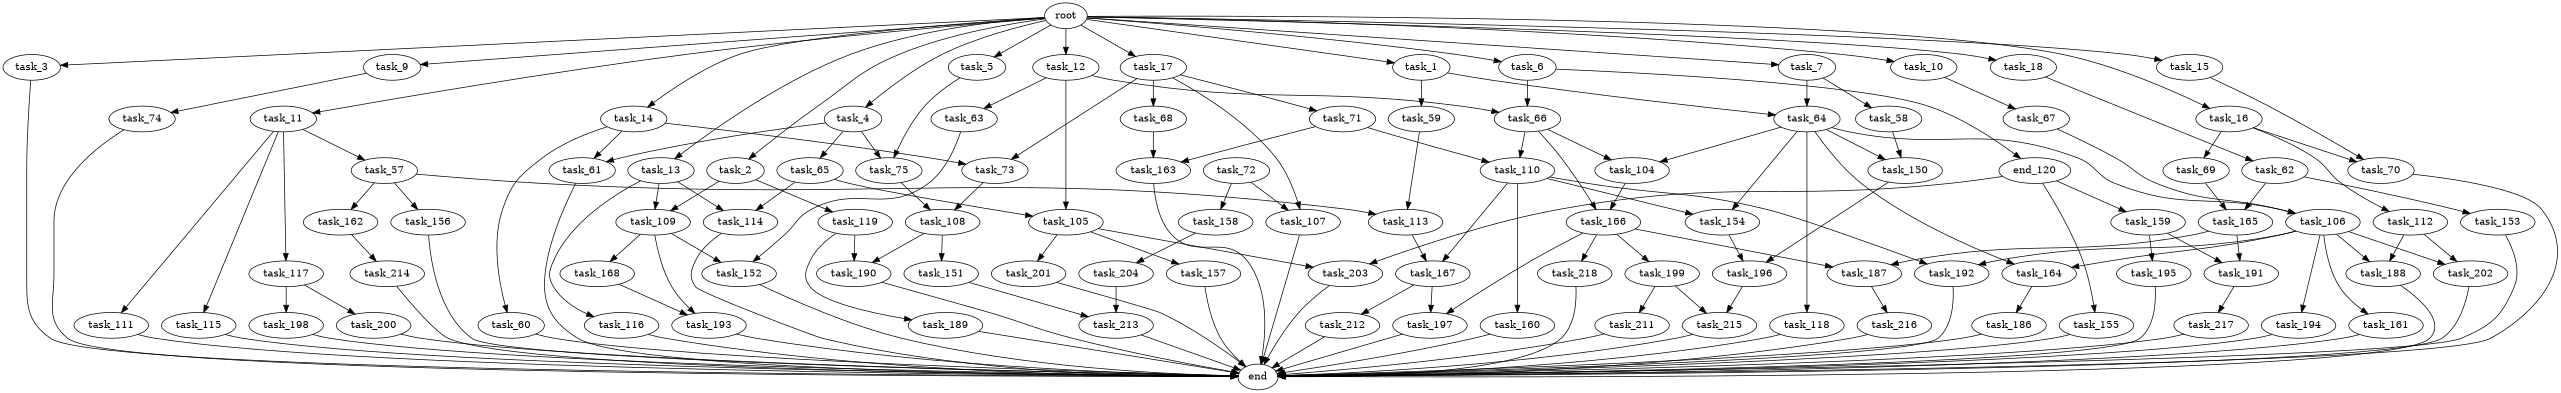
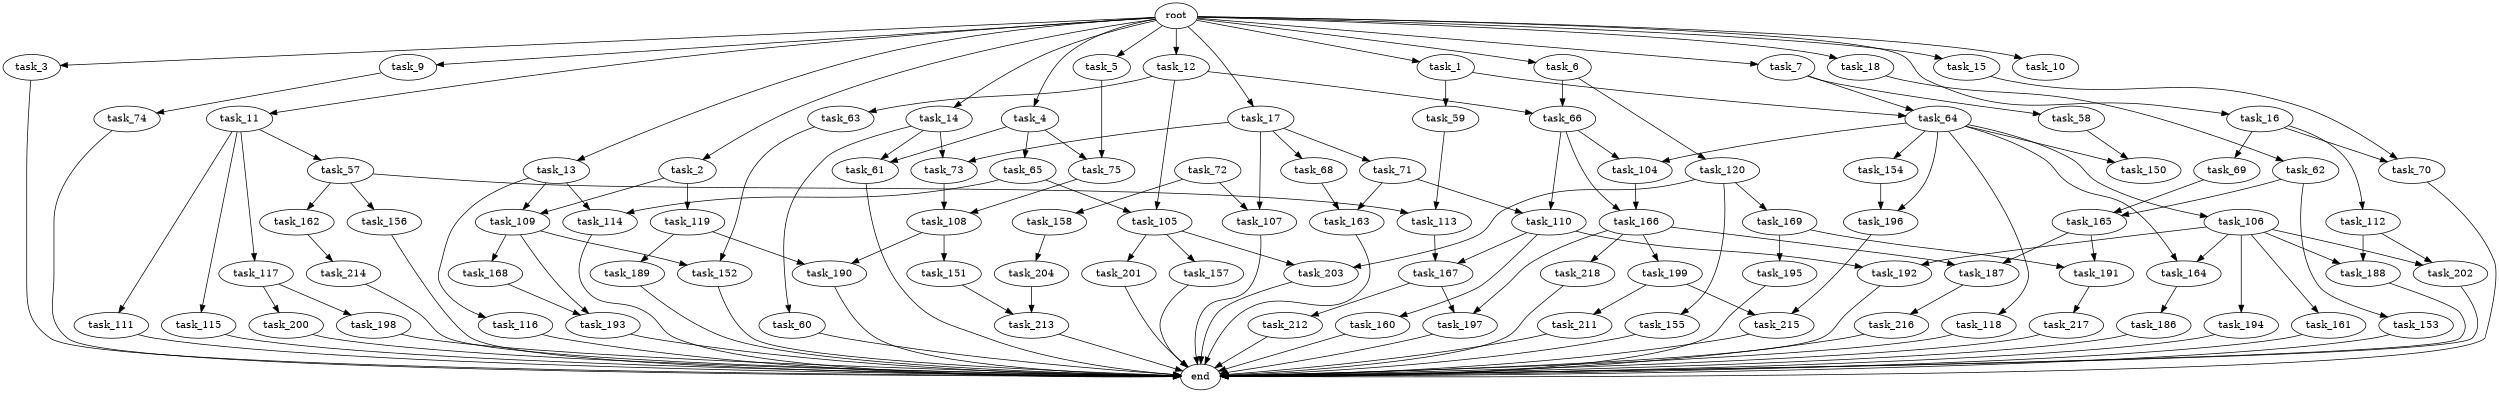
node "task_67": removed
node "end_120": label "end_120" -> "task_120"
edge "task_110" -> "task_154": removed
edge "task_150" -> "task_196": now "task_64" -> "task_196"
node "task_159": label "task_159" -> "task_169"
